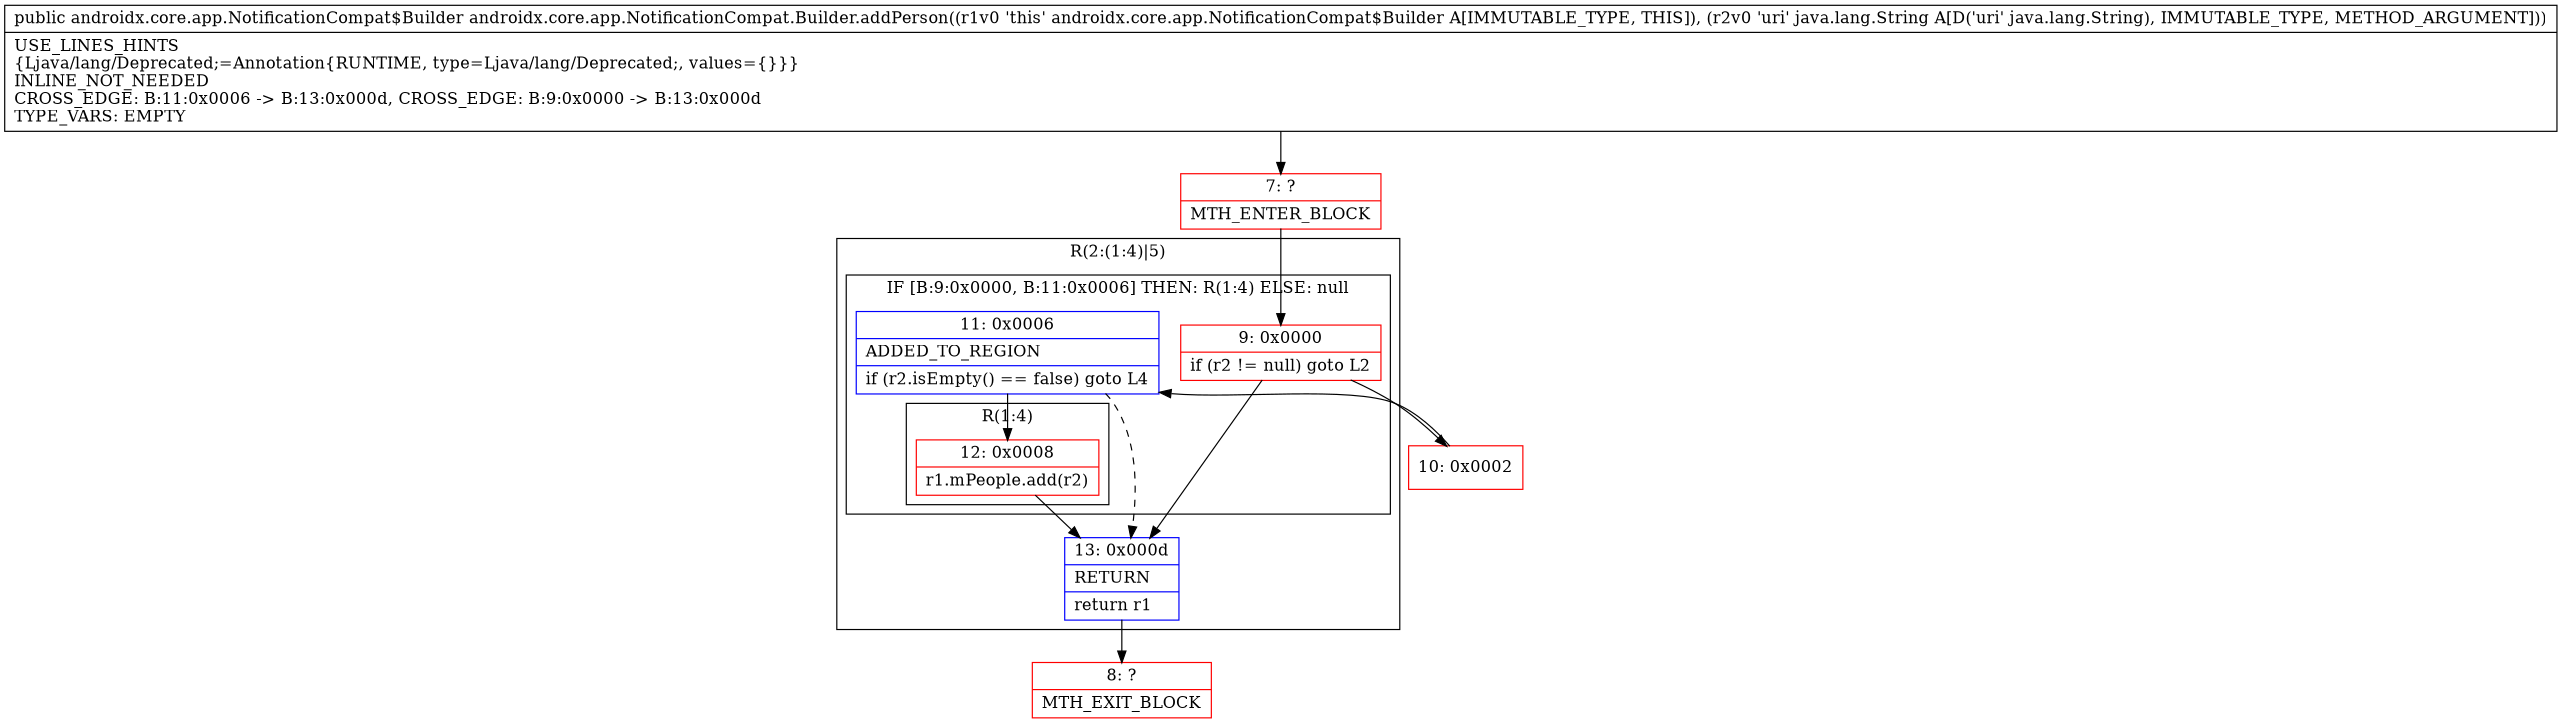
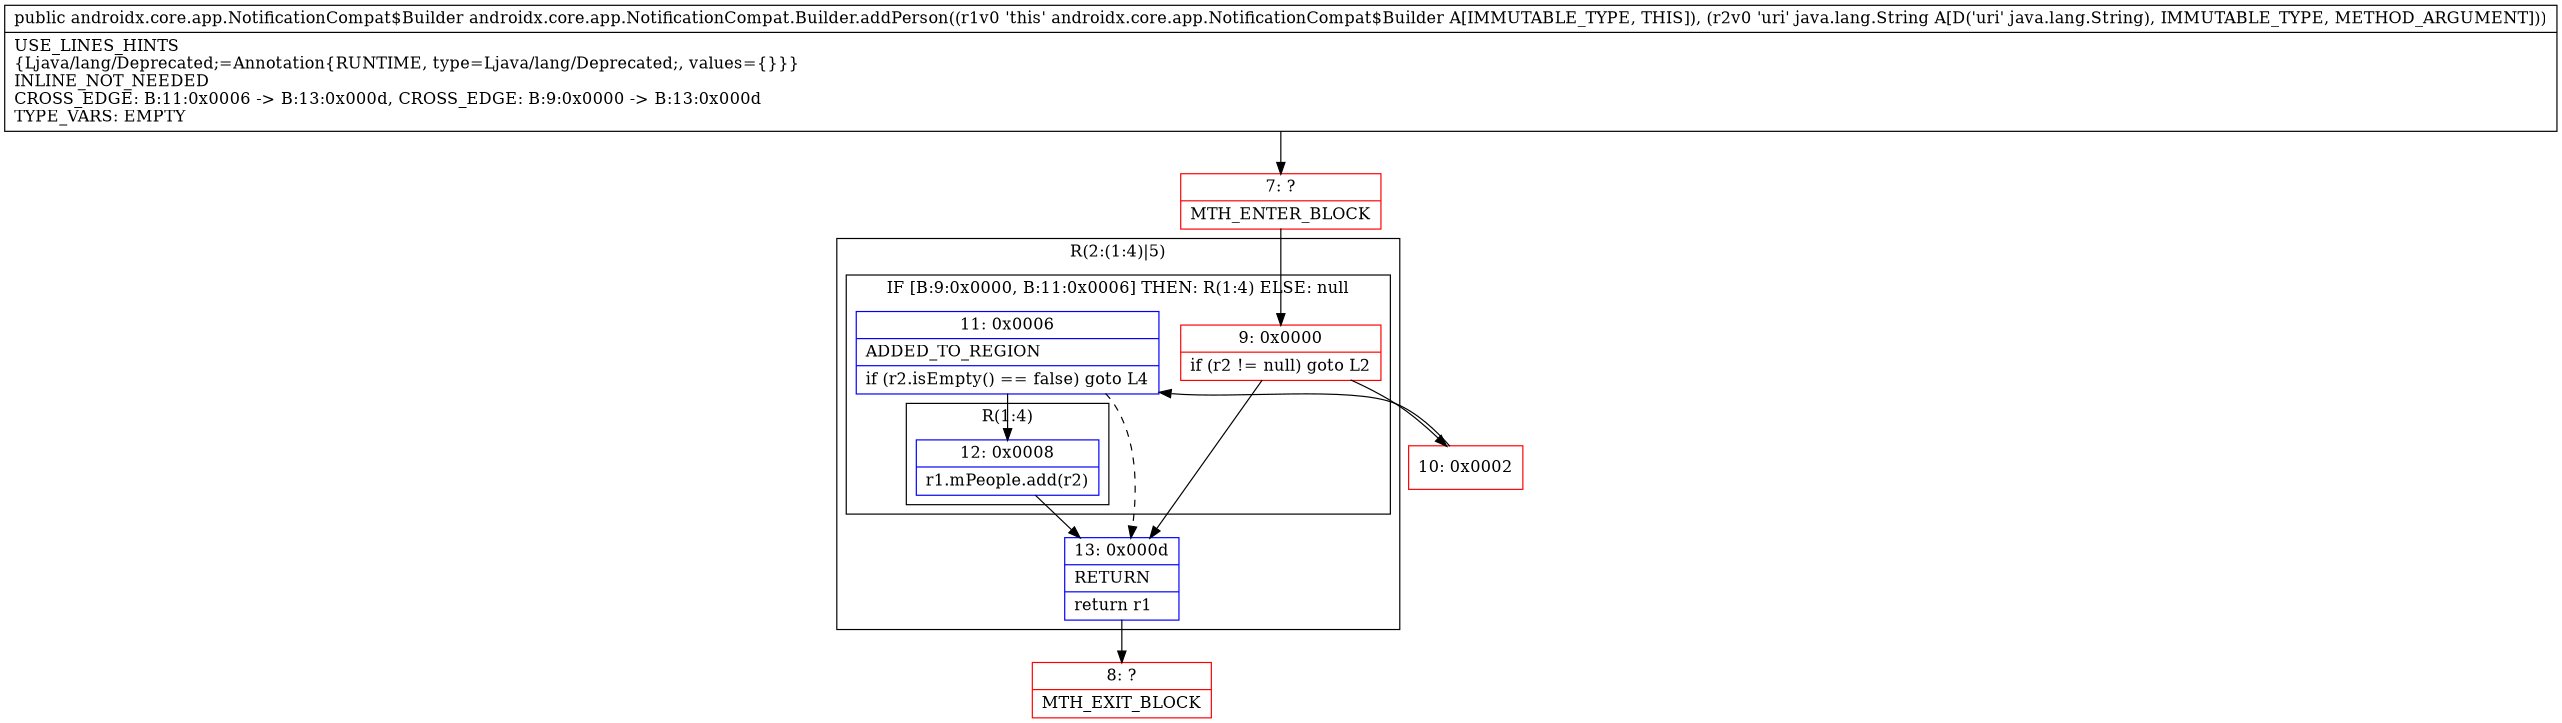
node "12: 0x0008": color red -> blue
